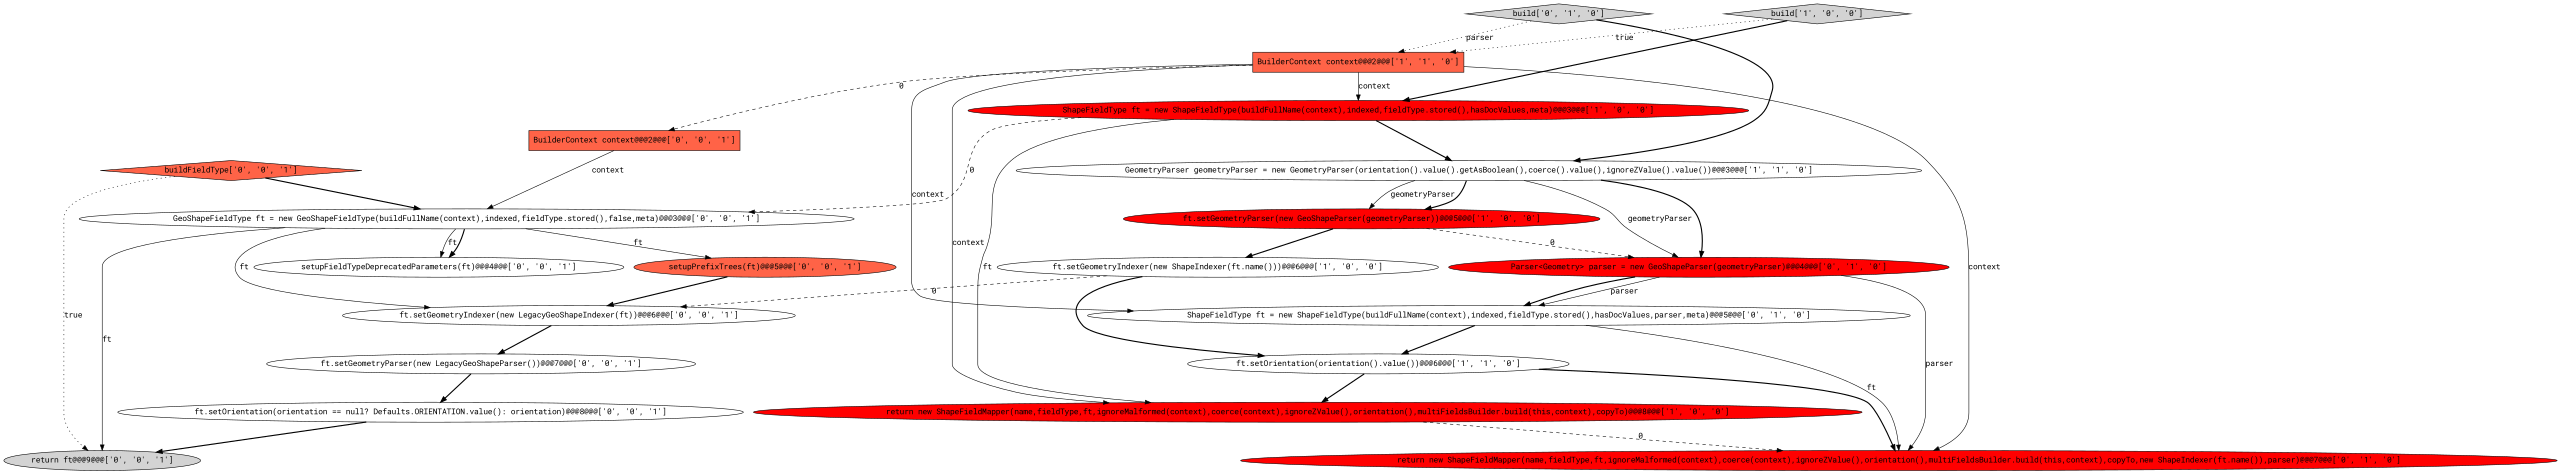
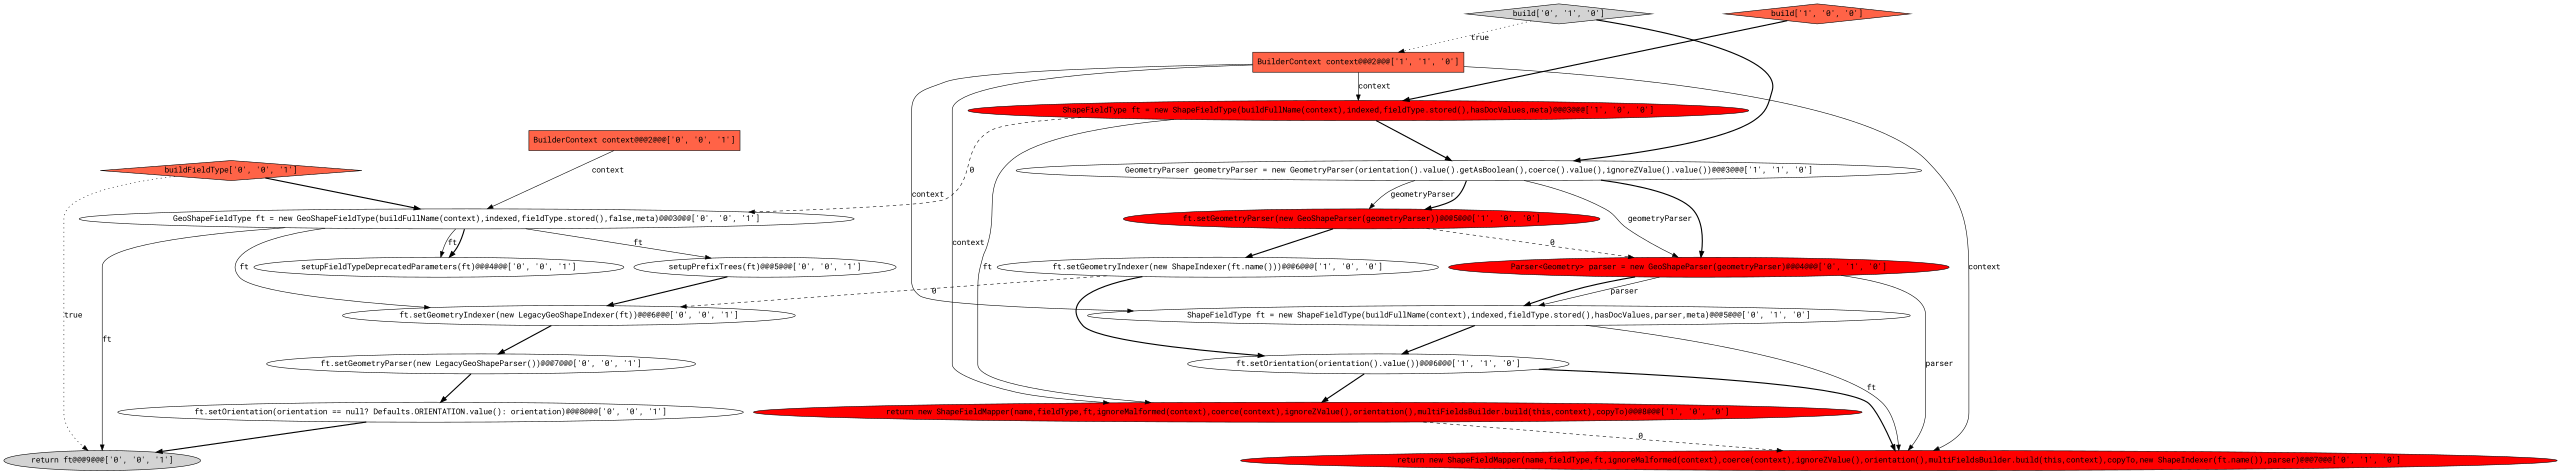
node "build['1', '0', '0']": fillcolor lightgray -> tomato
edge "build['1', '0', '0']" -> "BuilderContext context@@@2@@@['1', '1', '0']": removed, label "true"
edge "build['0', '1', '0']" -> "BuilderContext context@@@2@@@['1', '1', '0']": label "parser" -> "true"
edge "BuilderContext context@@@2@@@['1', '1', '0']" -> "BuilderContext context@@@2@@@['0', '0', '1']": removed, label "0"
node "setupPrefixTrees(ft)@@@5@@@['0', '0', '1']": fillcolor tomato -> white
